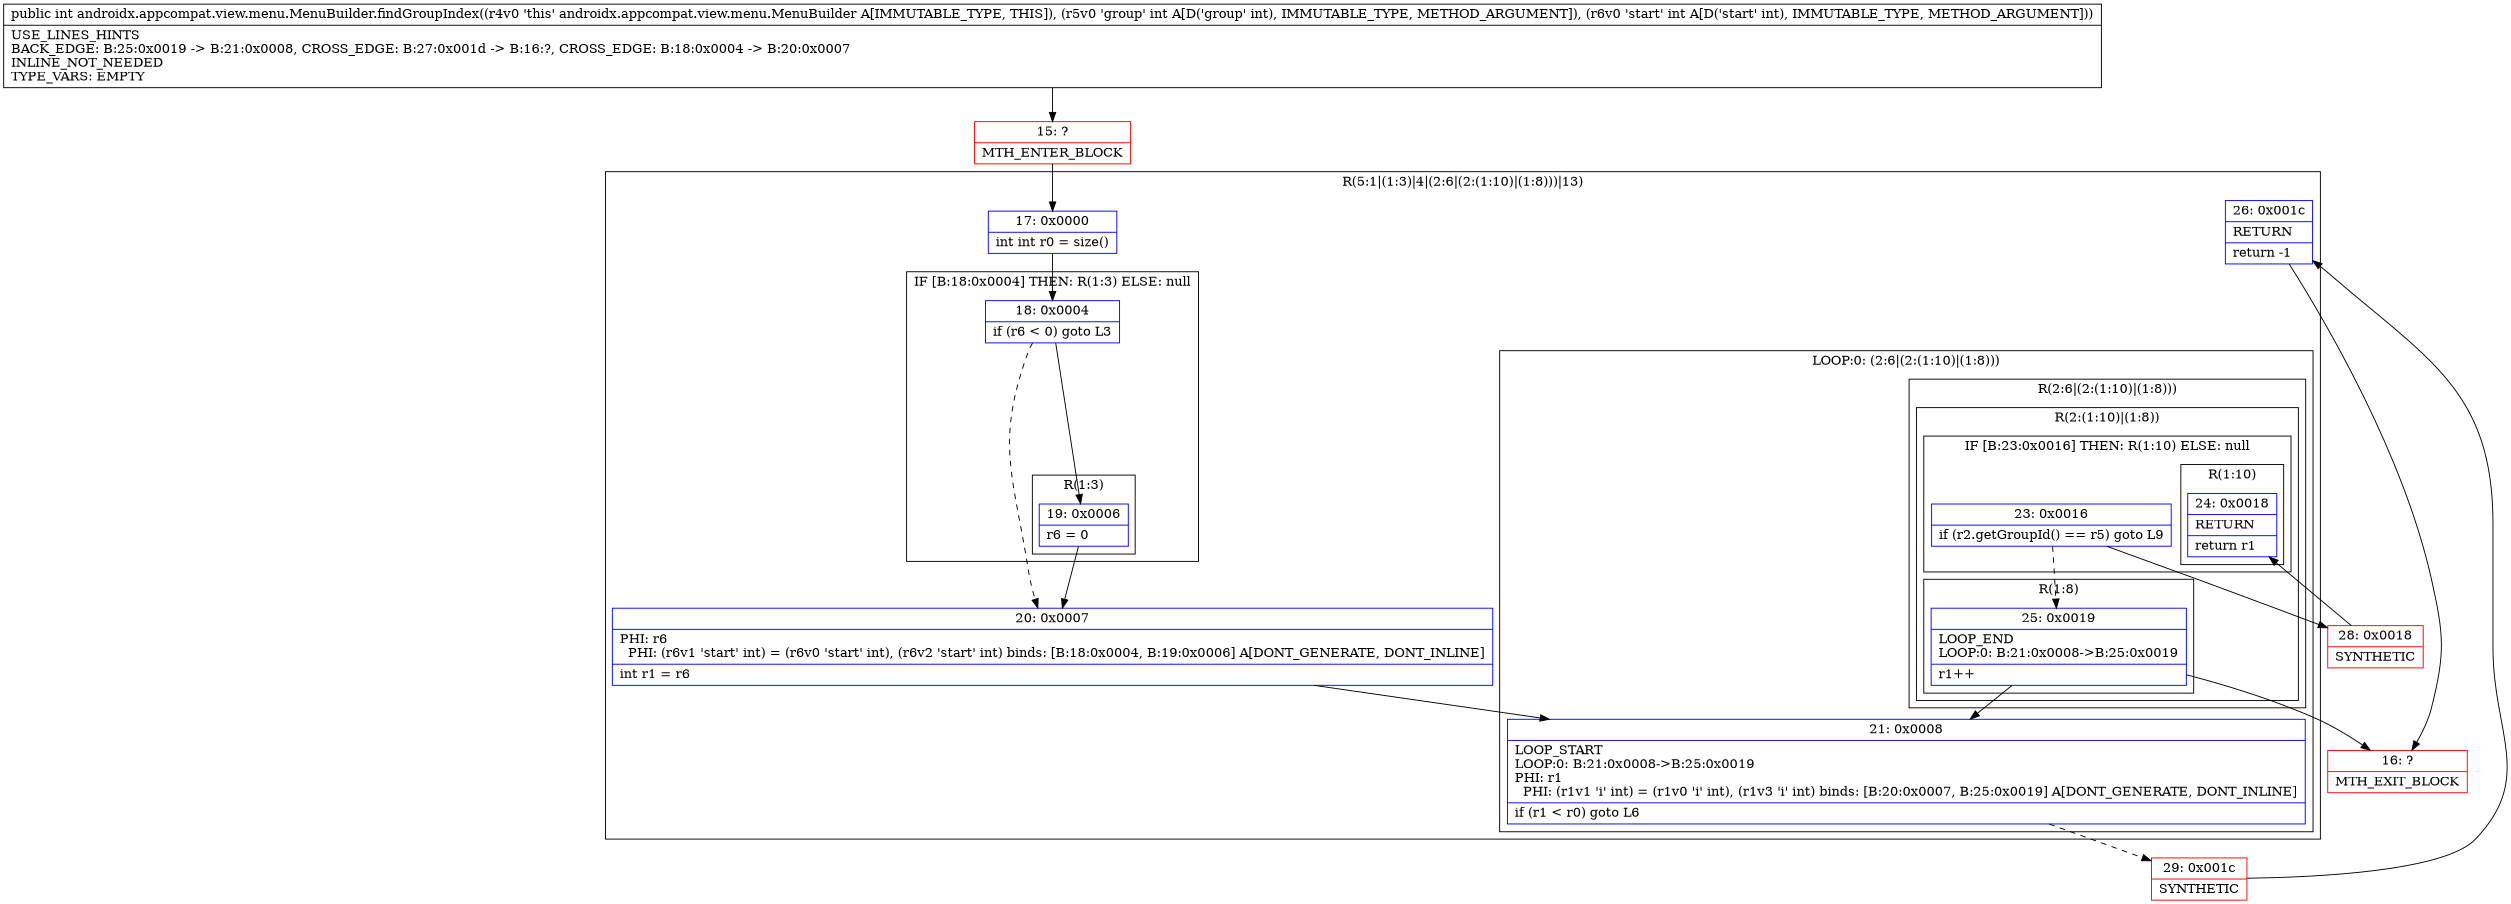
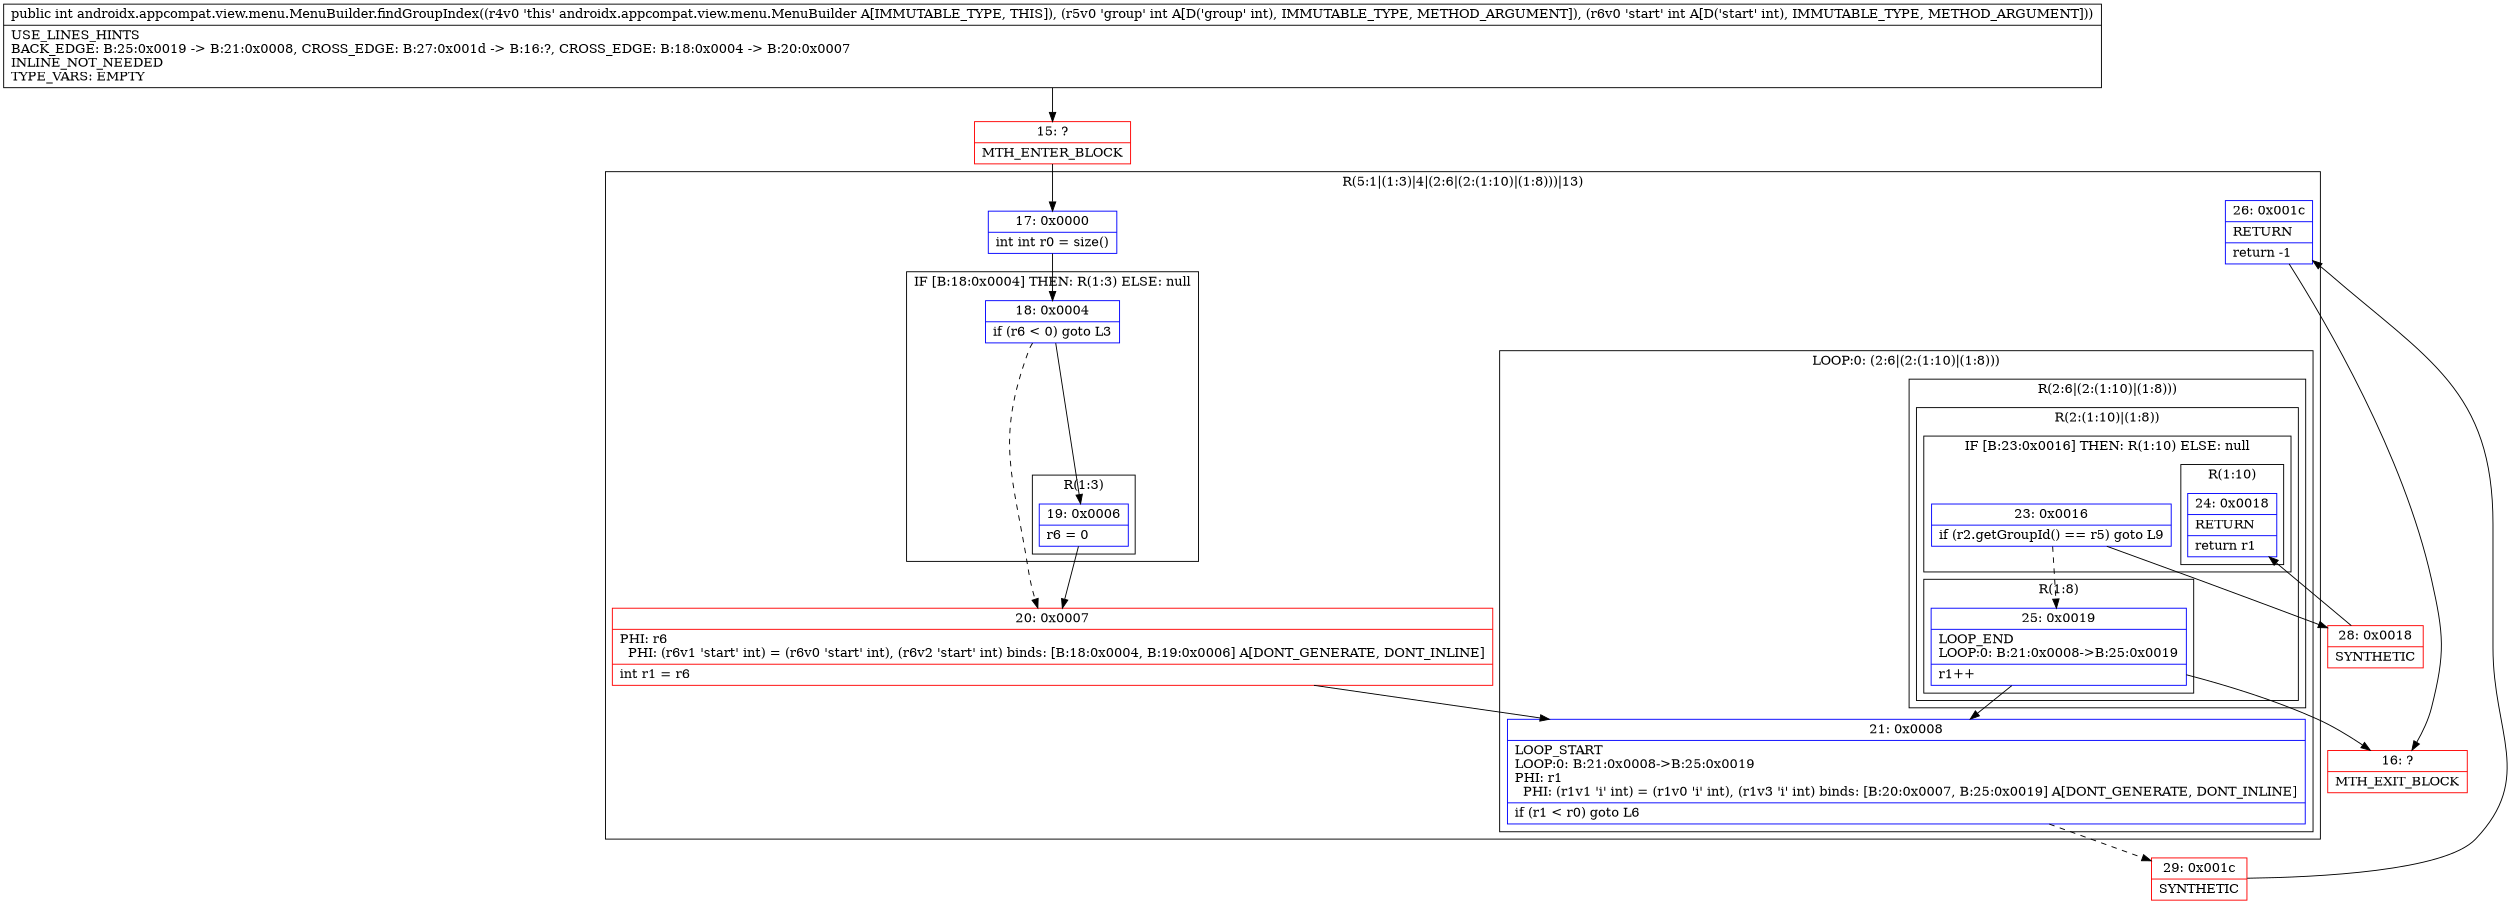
node "20: 0x0007": color blue -> red
